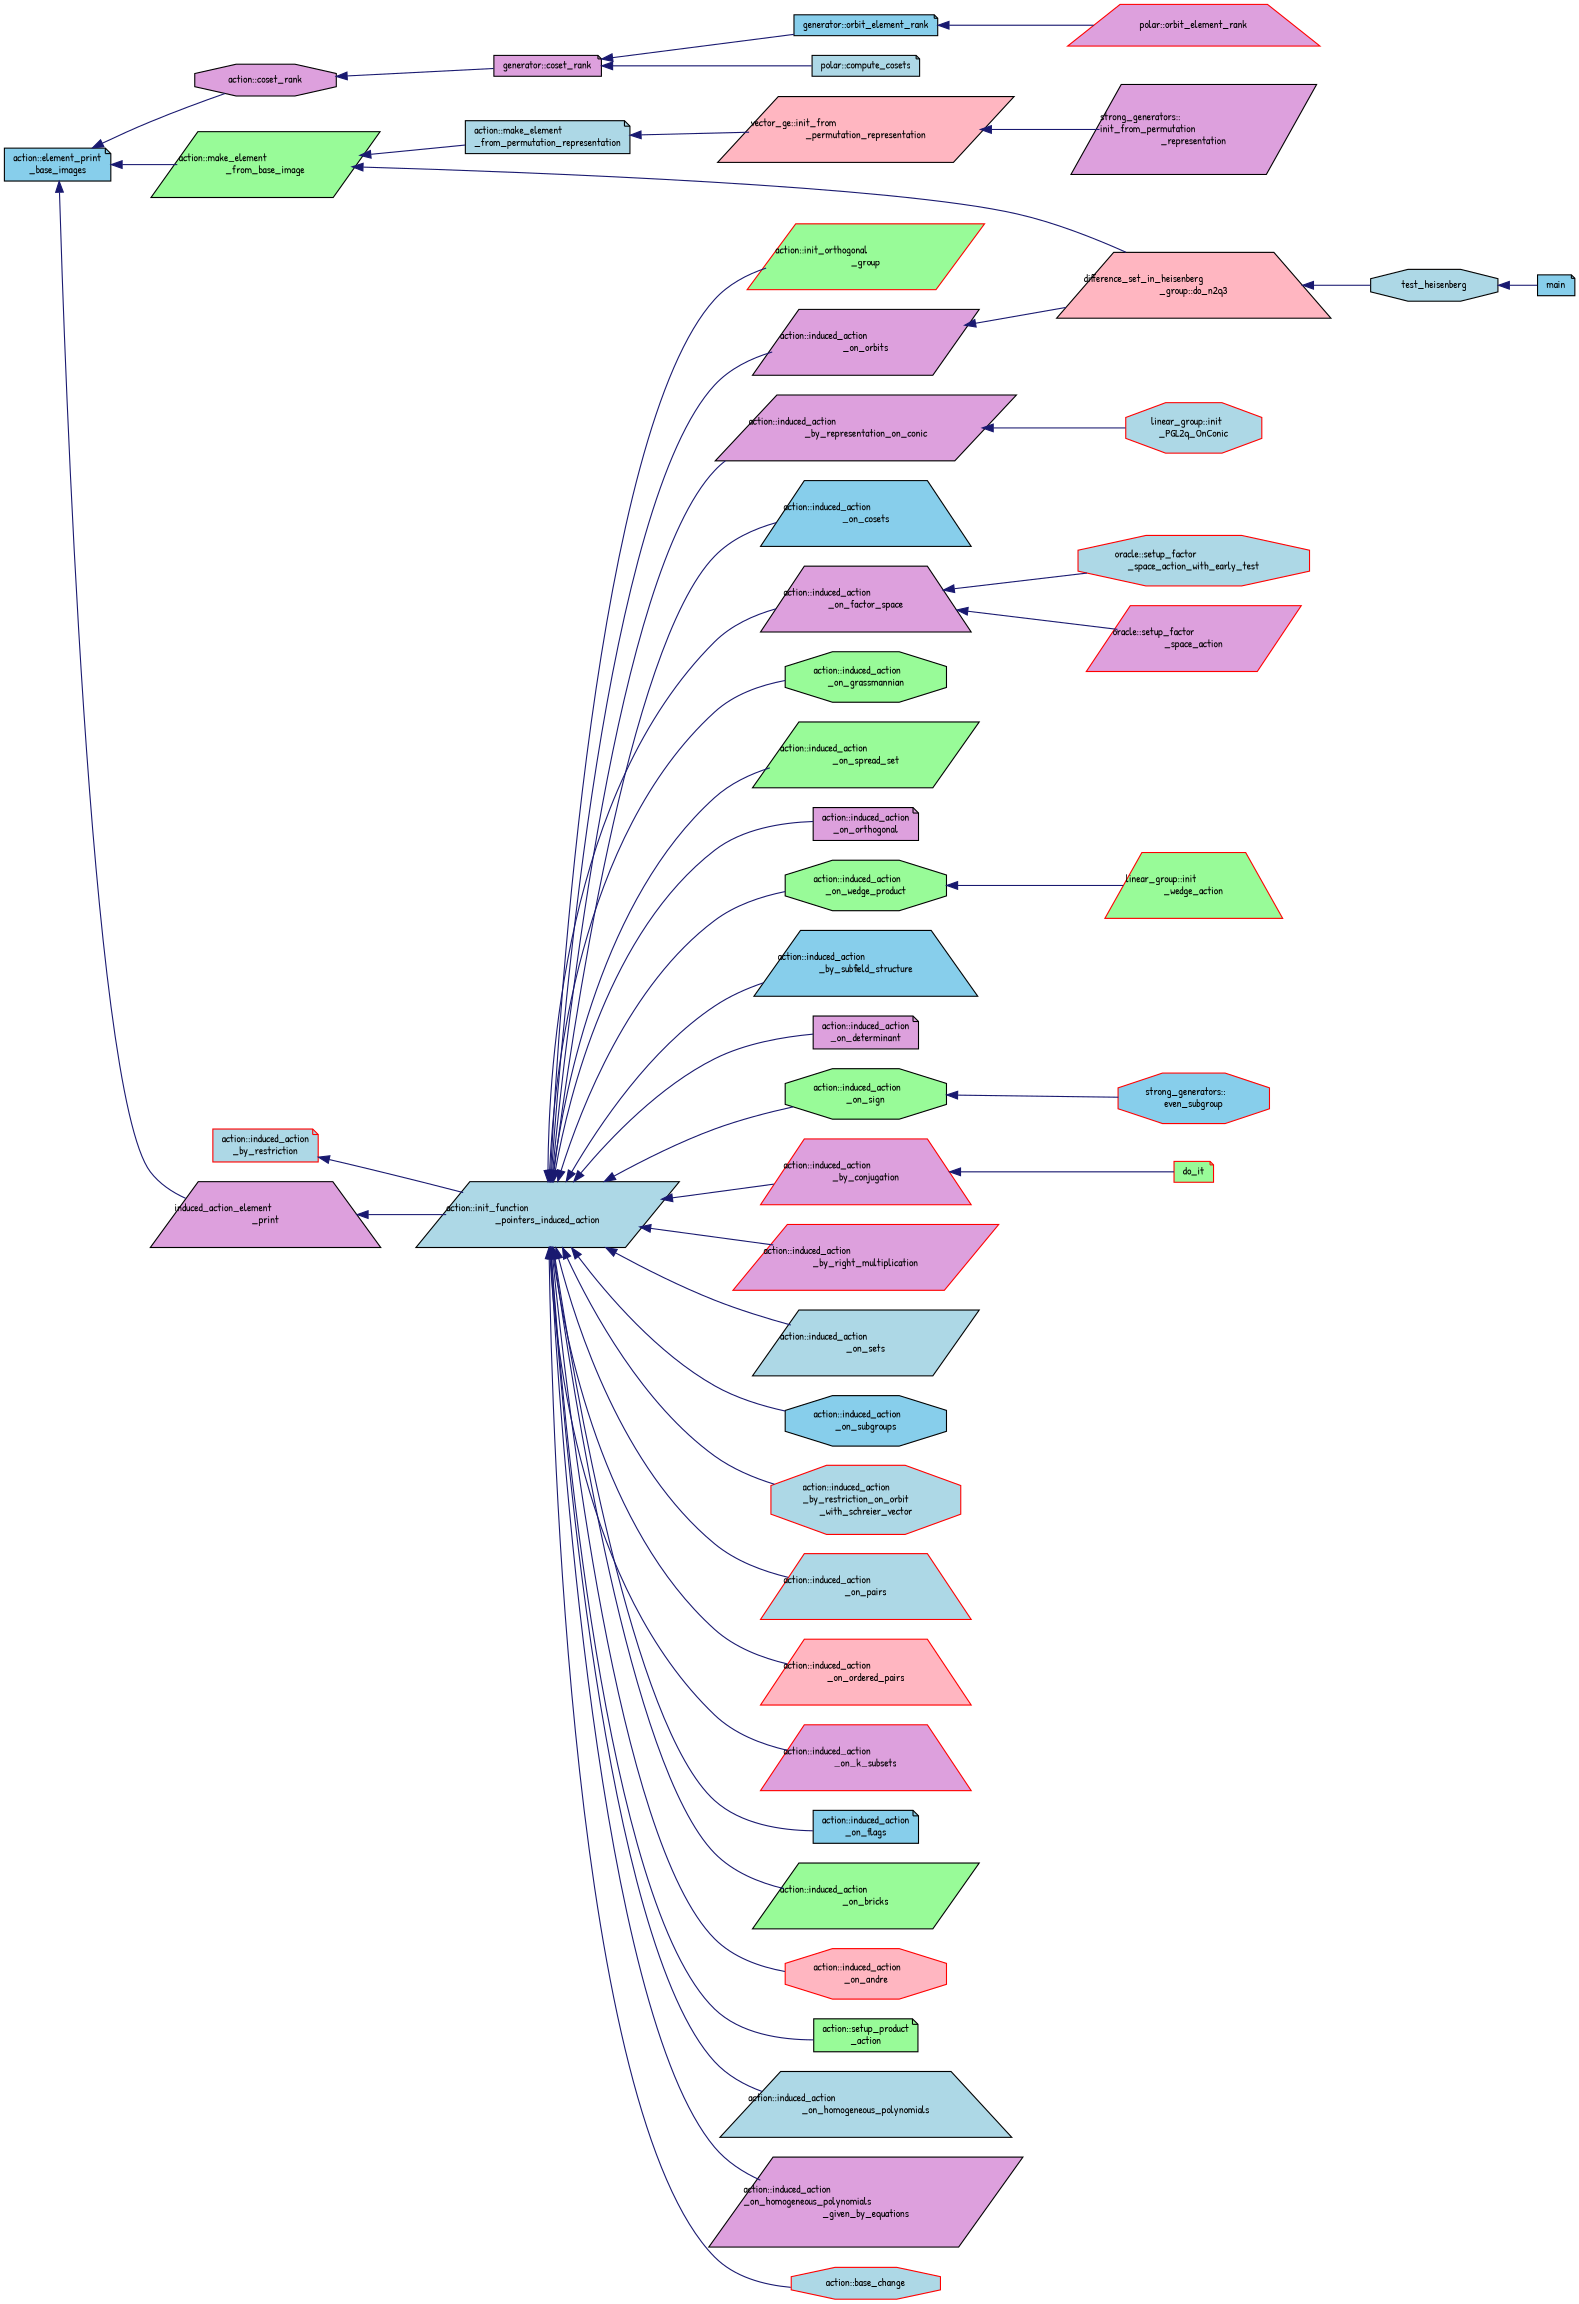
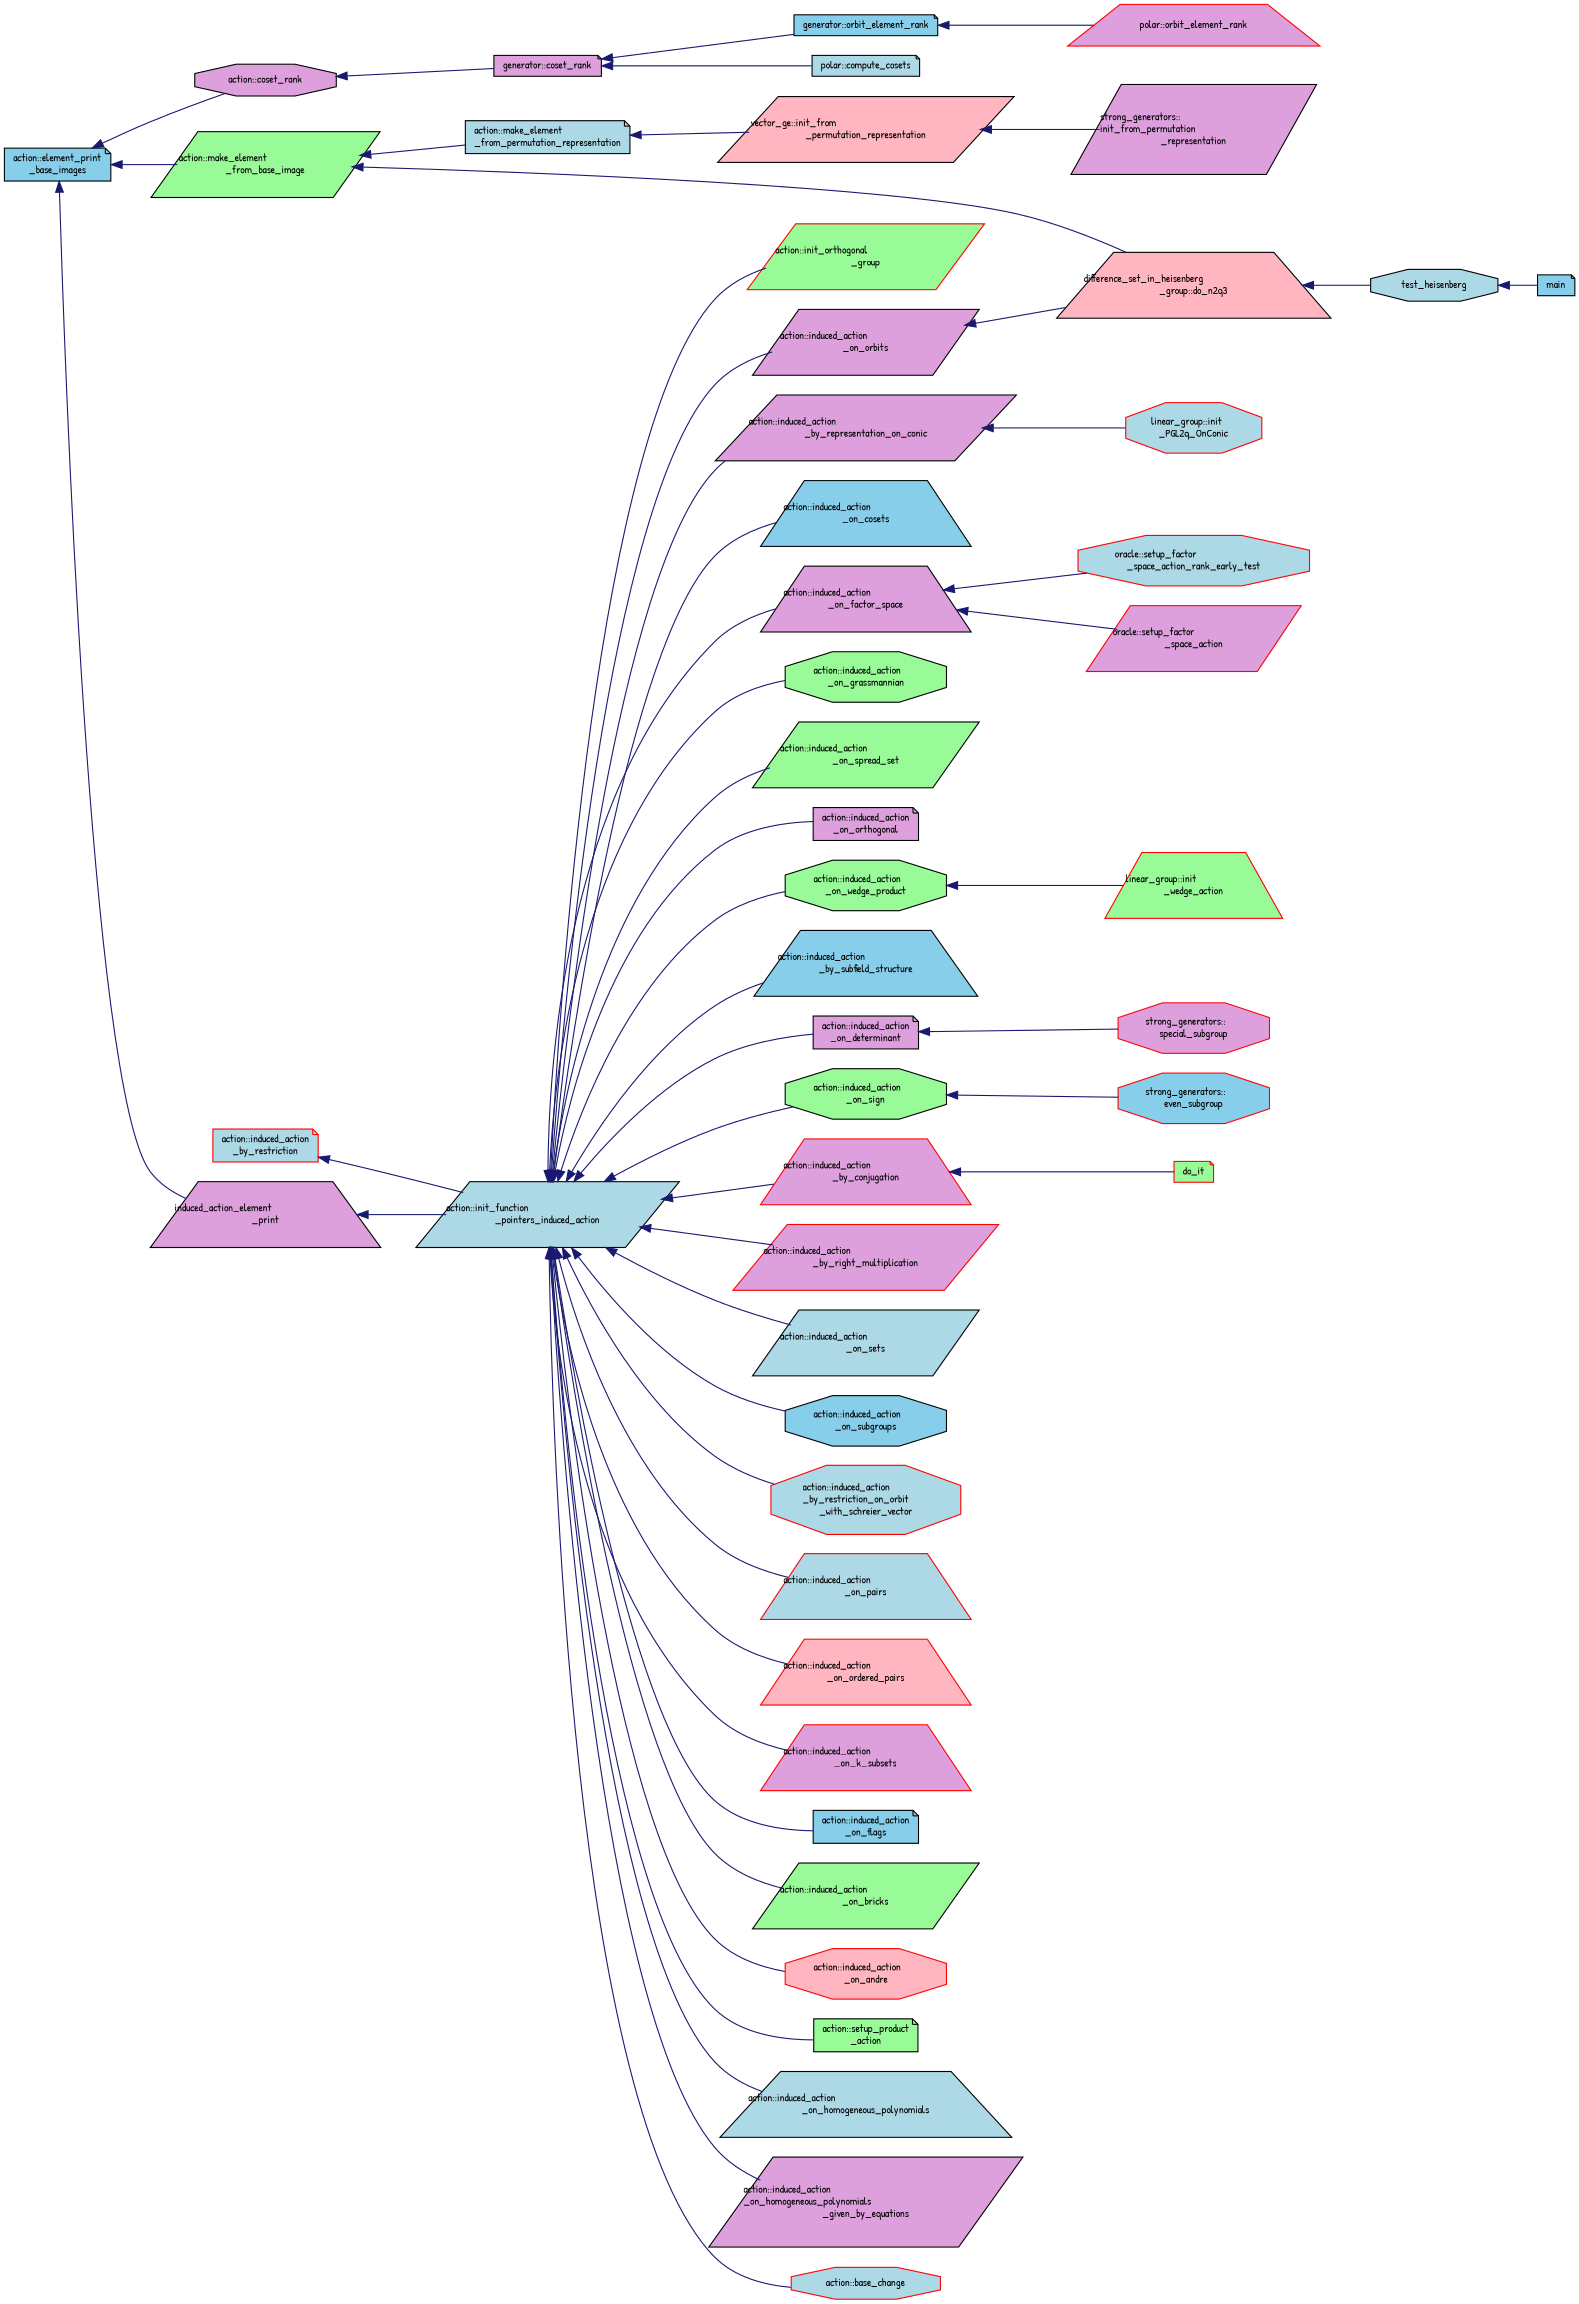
node "oracle::setup_factor _space_action_with_early_test": label "oracle::setup_factor _space_action_with_early_test" -> "oracle::setup_factor _space_action_rank_early_test"
node "strong_generators:: special_subgroup": added
